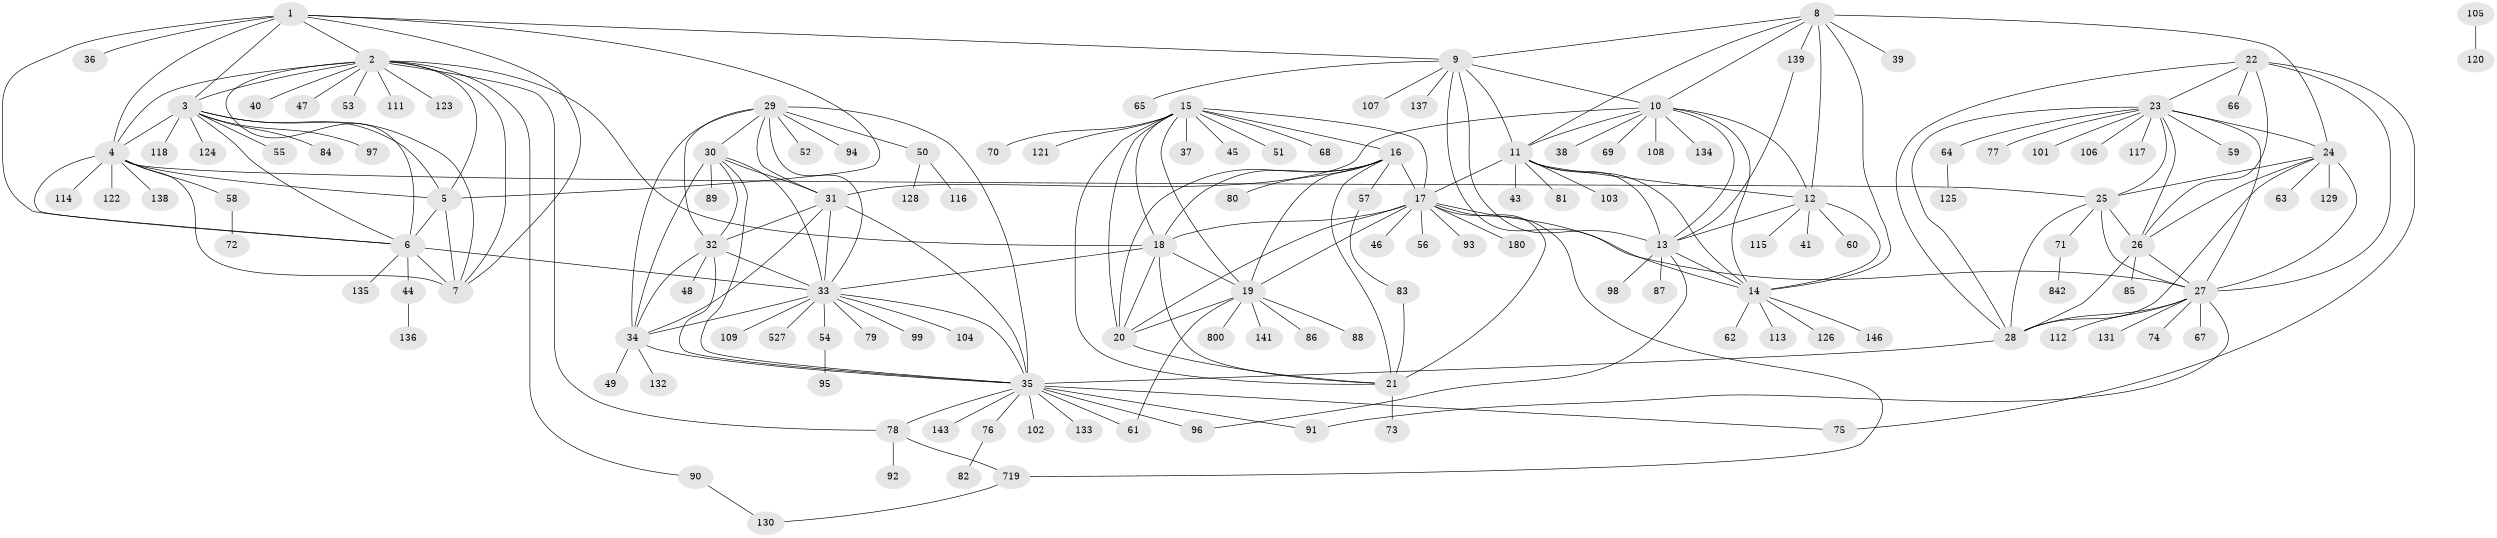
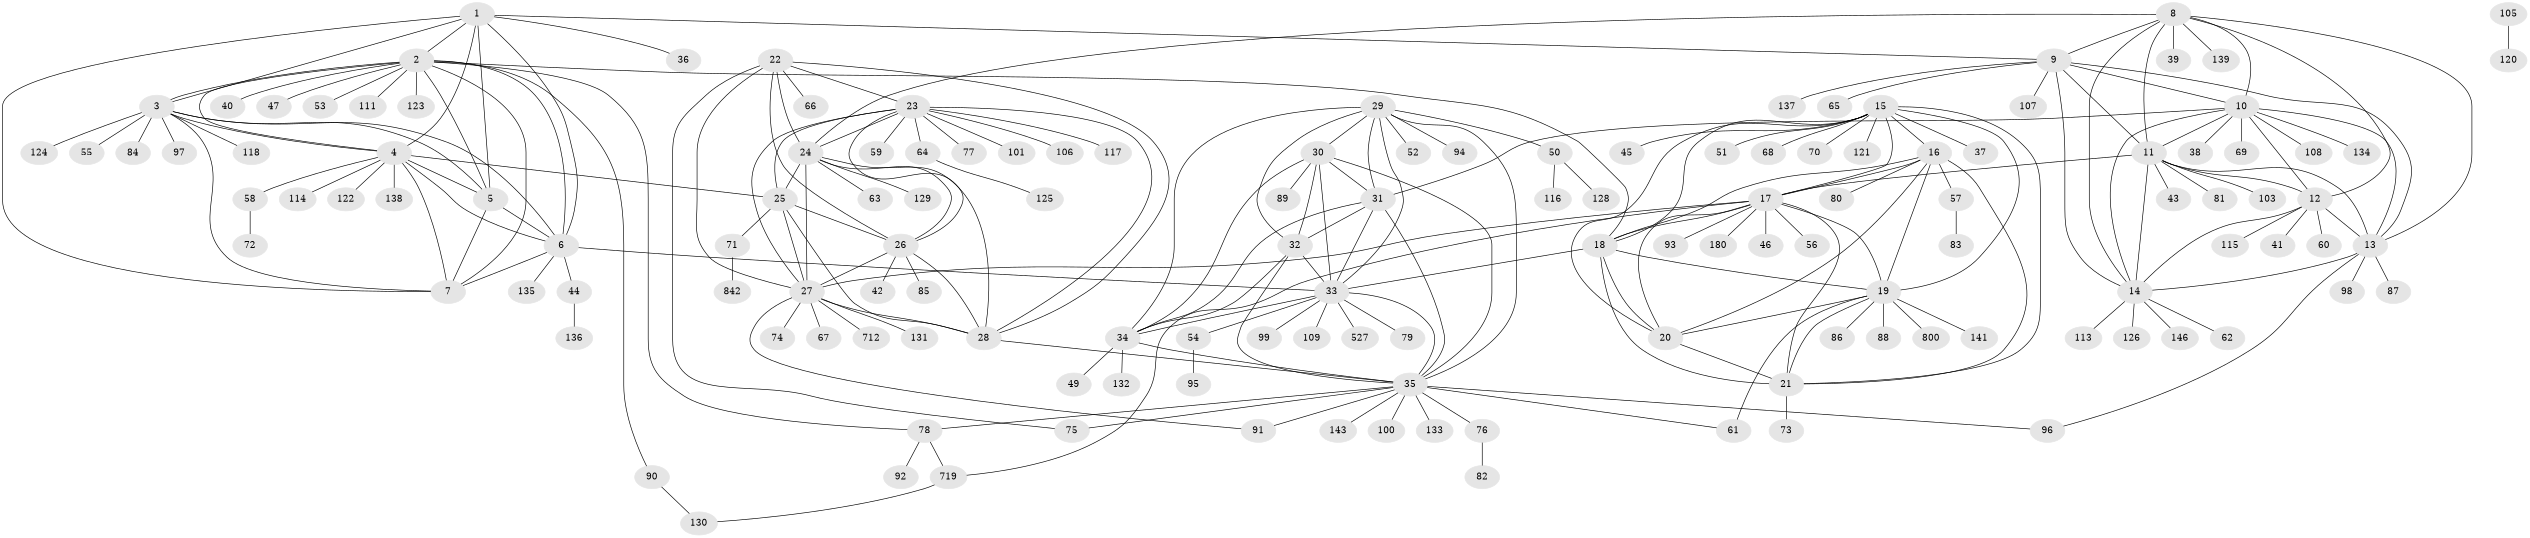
edge "22" -- "24": added
edge "139" -- "13": now "8" -- "13"
node "48": removed
node "42": added
node "104": removed
node "112": label "112" -> "712"
edge "83" -- "21": now "19" -- "21"
node "102": label "102" -> "100"
